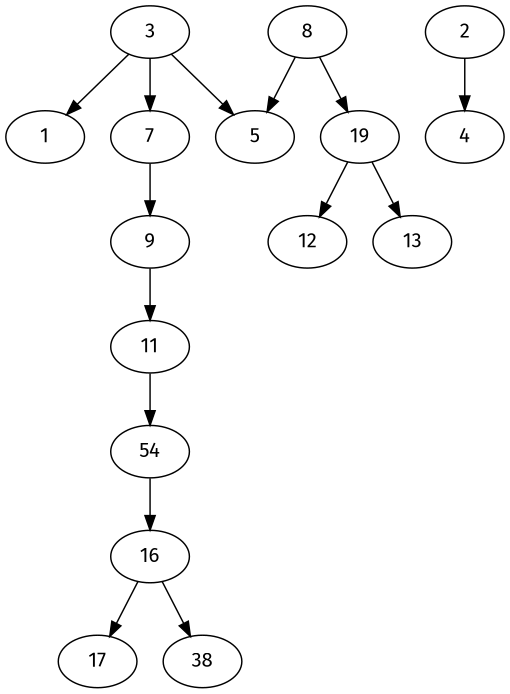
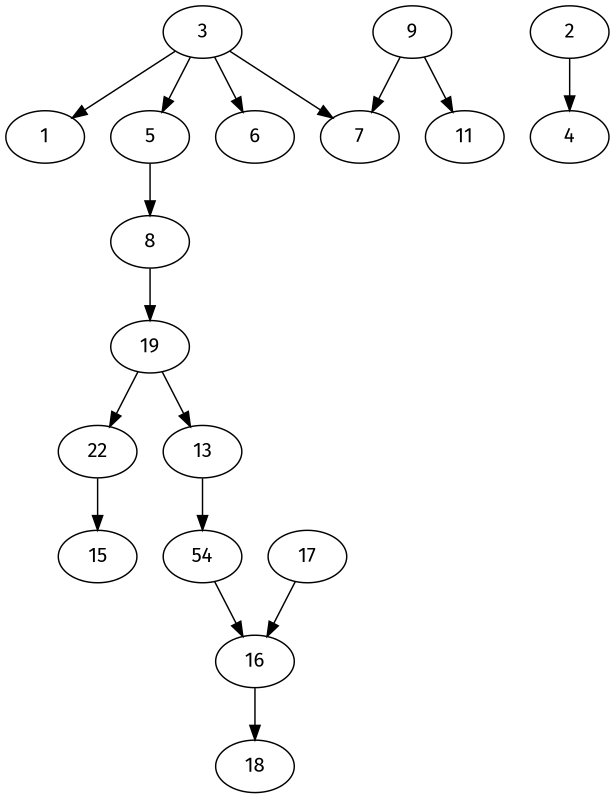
edge "8" -> "5": reversed
node "6": added
edge "7" -> "9": reversed
node "12": label "12" -> "22"
edge "11" -> "54": now "13" -> "54"
node "15": added
edge "16" -> "17": reversed
node "38": label "38" -> "18"
